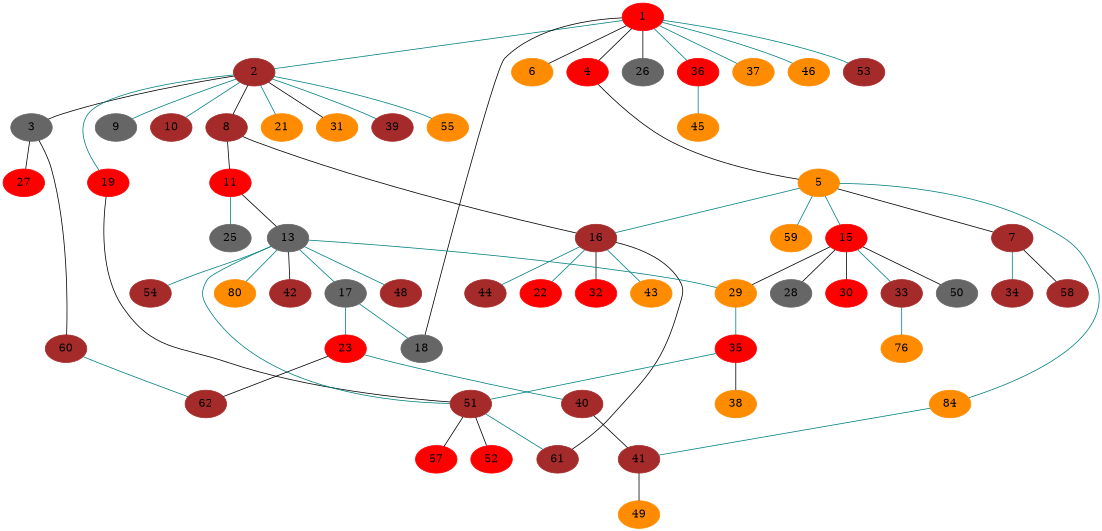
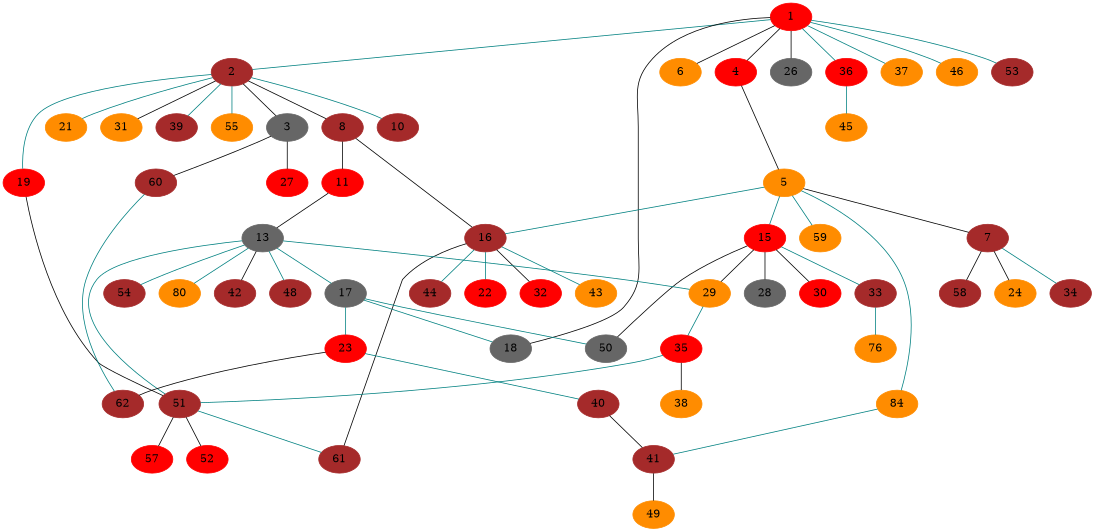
node "9": removed
node "25": removed
node "24": added
edge "17" -- "50": added
